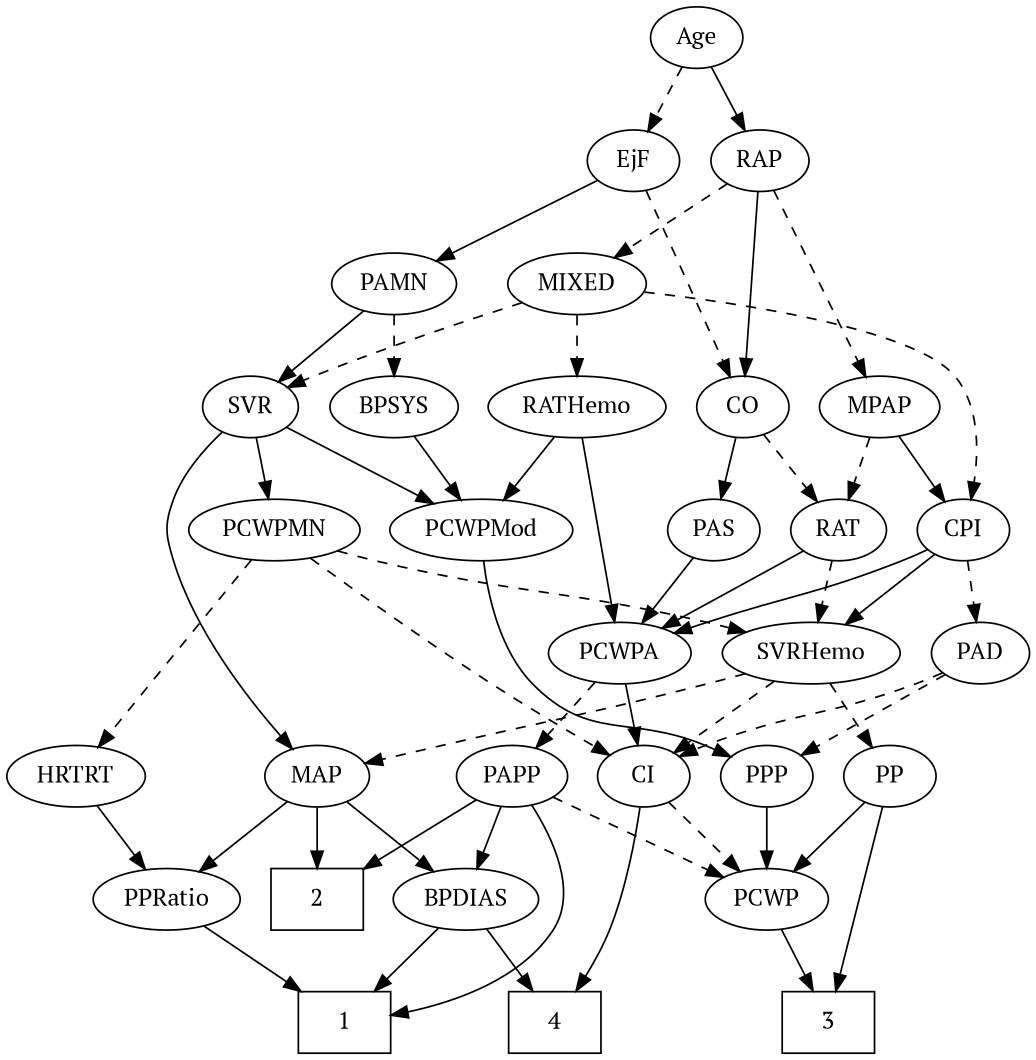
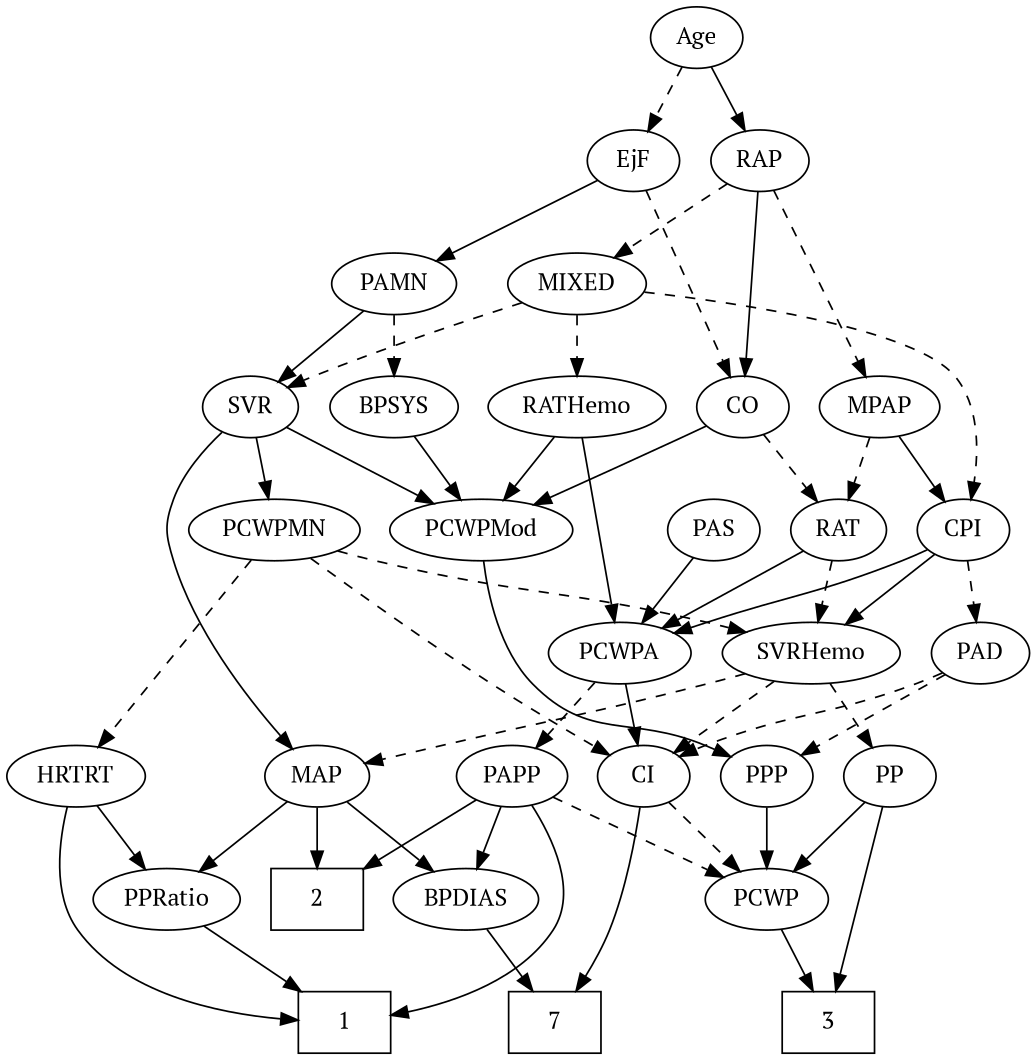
edge "CO" -> "PAS": now "CO" -> "PCWPMod"
edge "BPDIAS" -> "1": now "HRTRT" -> "1"
node "4": label "4" -> "7"
